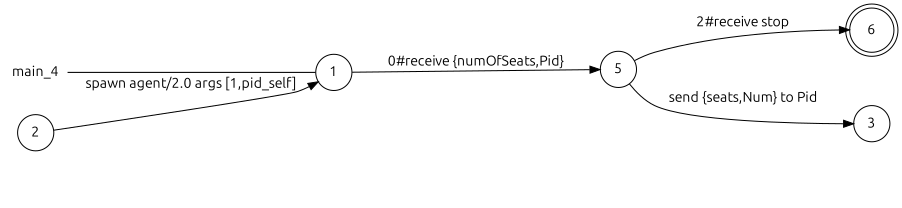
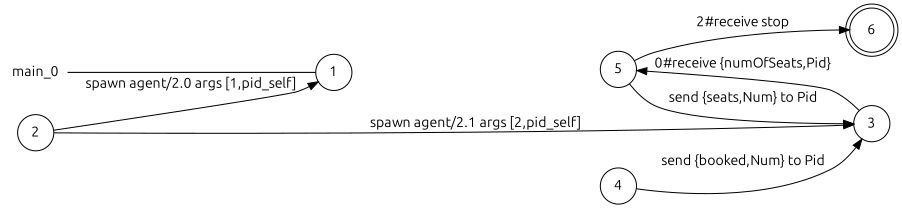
edge "1" -> "5": now "3" -> "5"
node "main_4": label "main_4" -> "main_0"
edge "2" -> "3": added, label "spawn agent/2.1 args [2,pid_self]"
node "4": added
